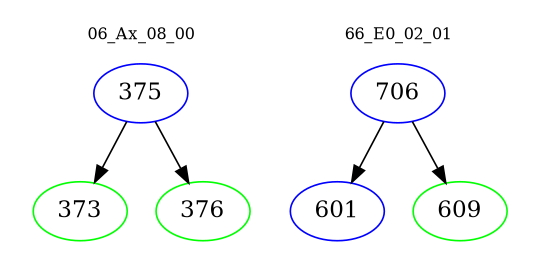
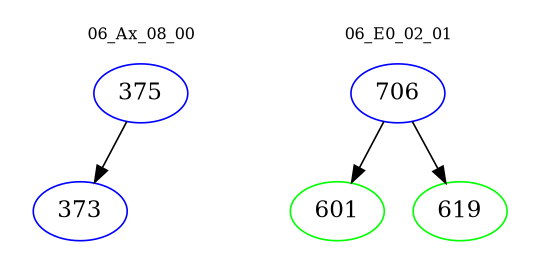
cluster "66_E0_02_01": label "66_E0_02_01" -> "06_E0_02_01"
node "373": color green -> blue
node "376": removed
node "601": color blue -> green
node "609": label "609" -> "619"
